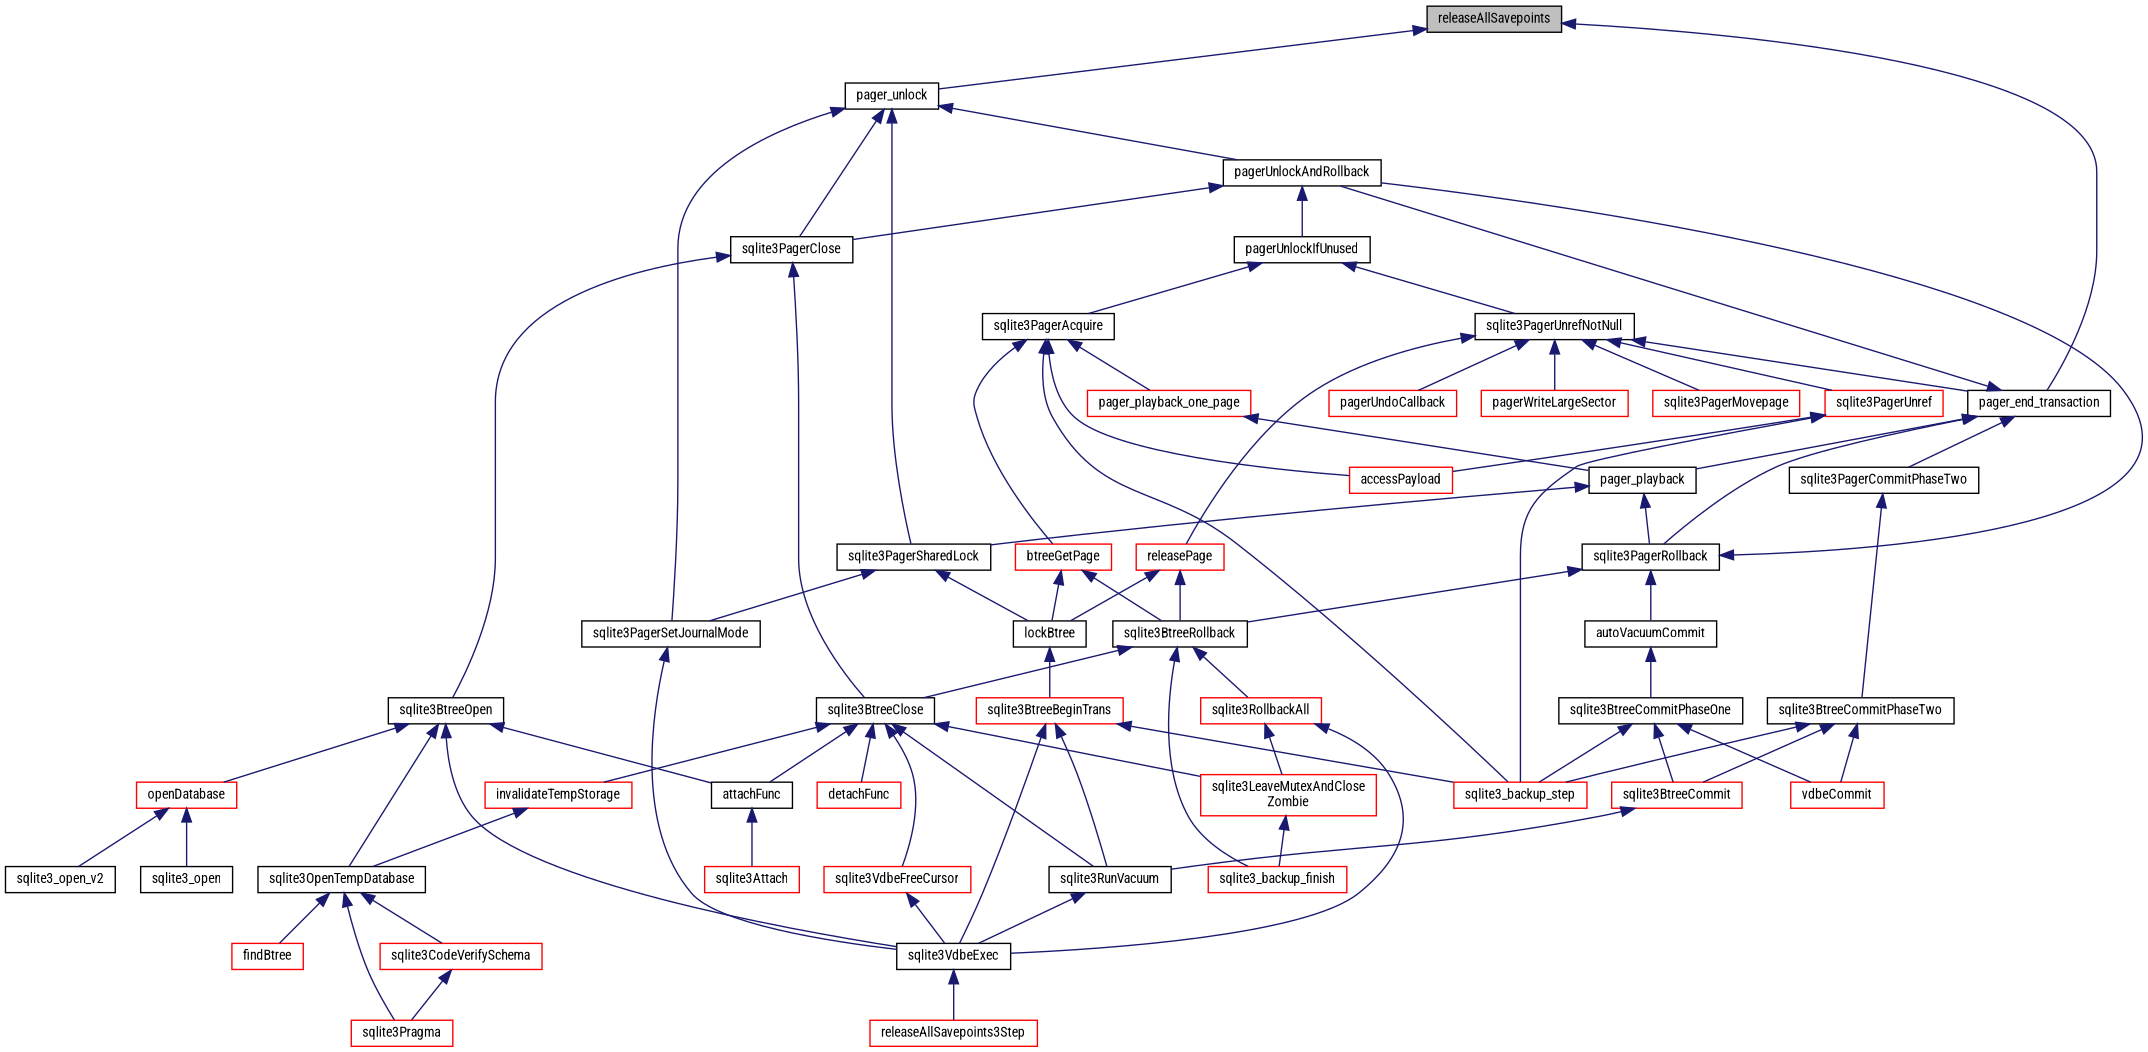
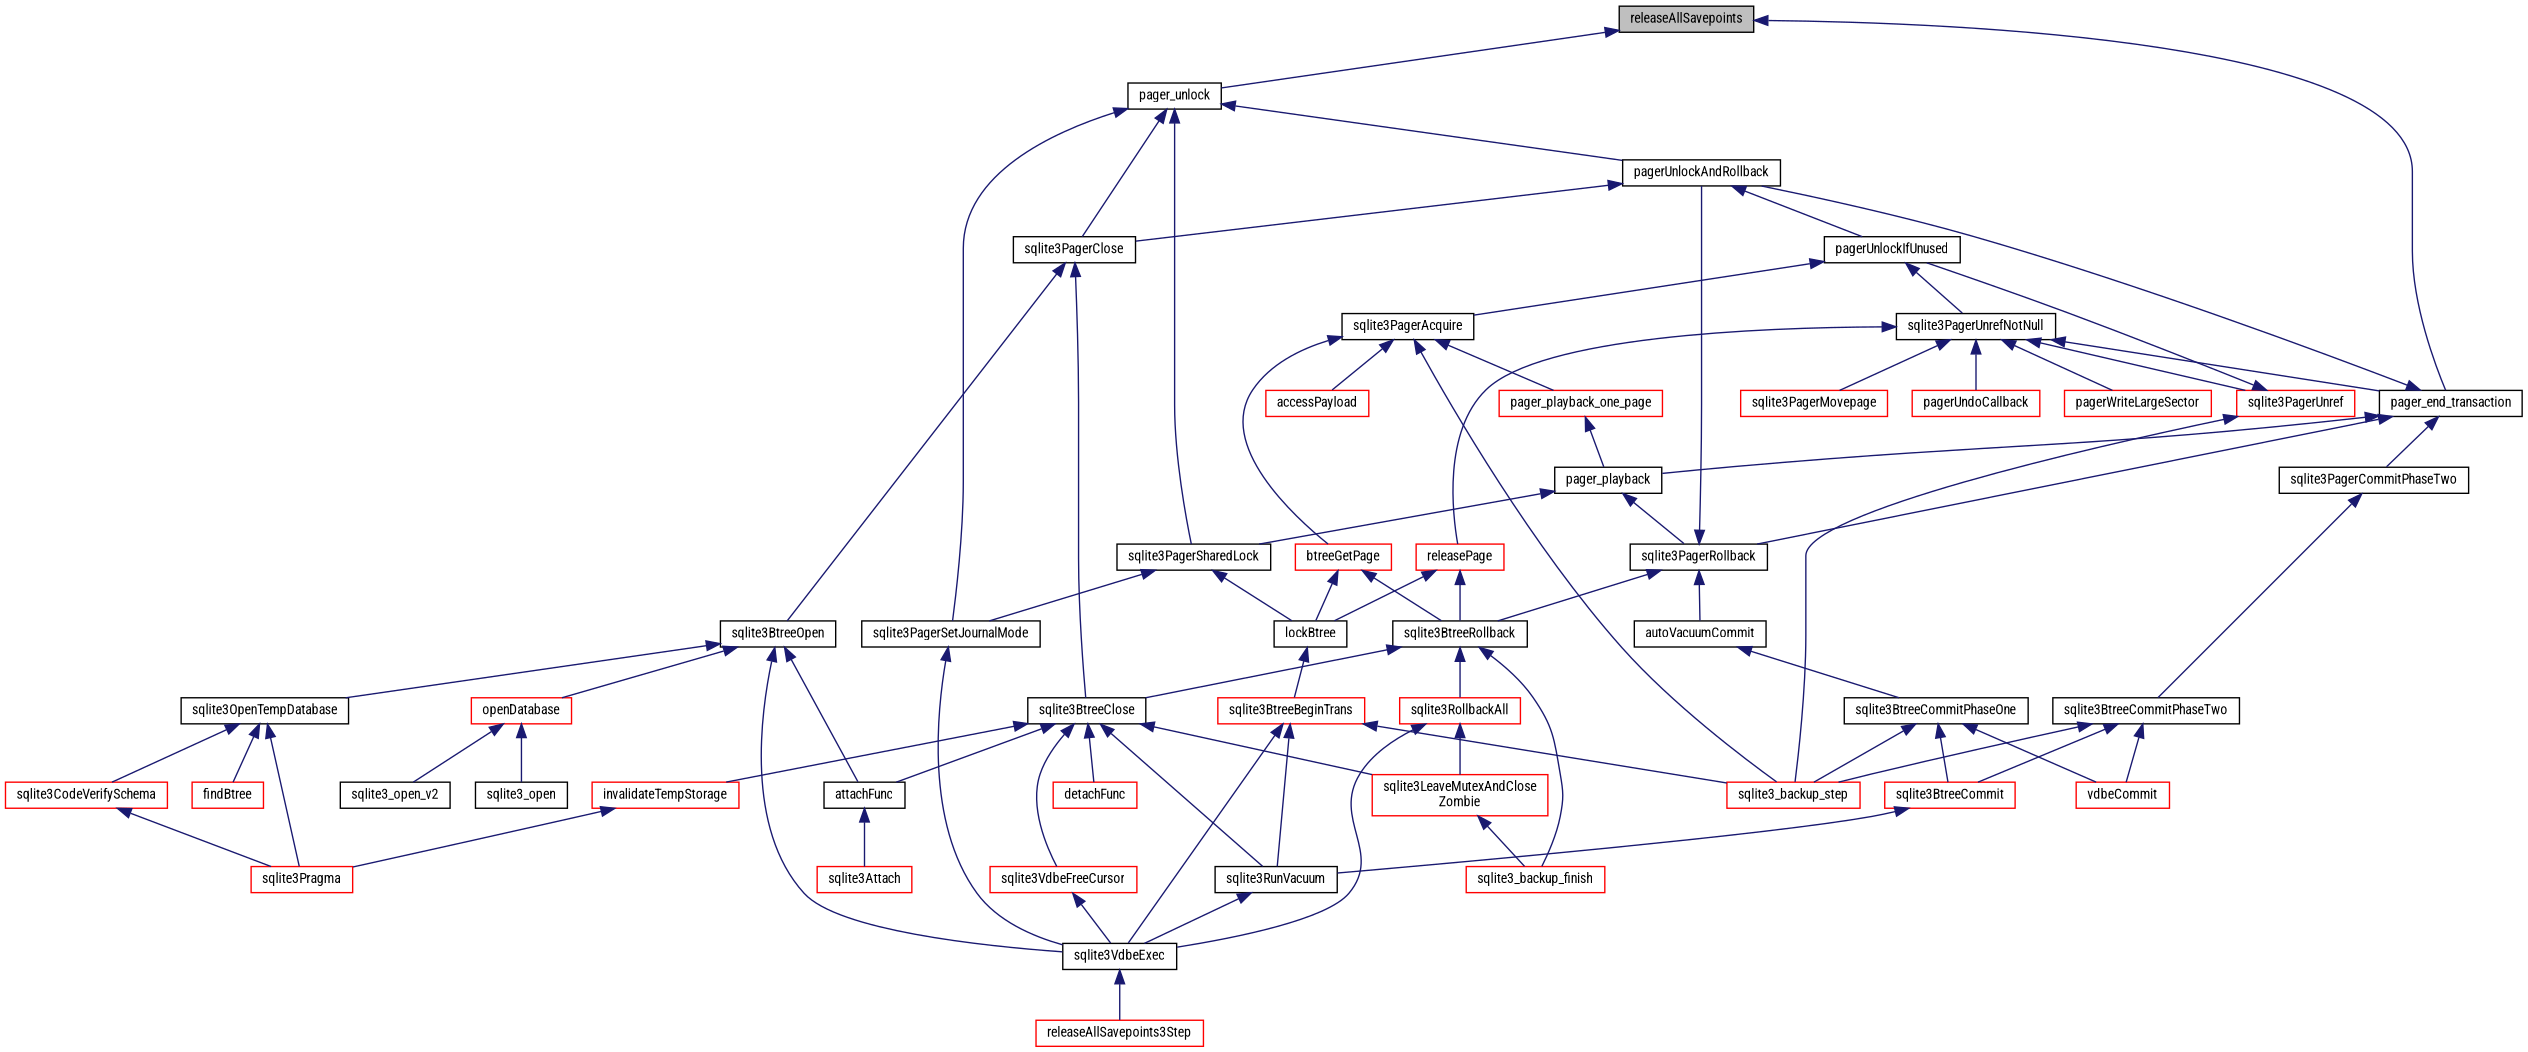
edge "accessPayload" -> "sqlite3PagerUnref": now "pagerUnlockIfUnused" -> "sqlite3PagerUnref"
edge "sqlite3OpenTempDatabase" -> "invalidateTempStorage": now "sqlite3Pragma" -> "invalidateTempStorage"
